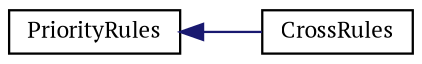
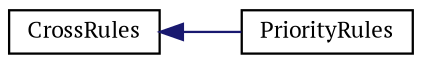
edge "CrossRules" -> "PriorityRules": reversed
